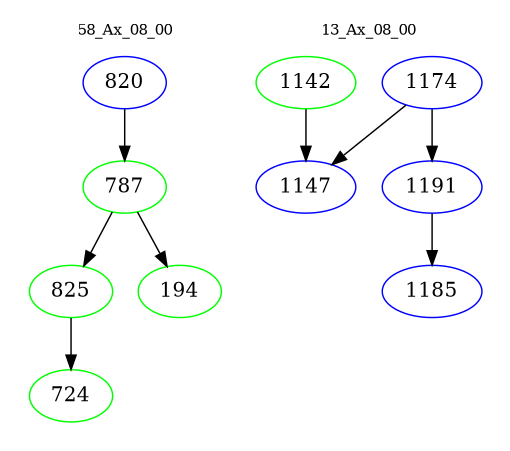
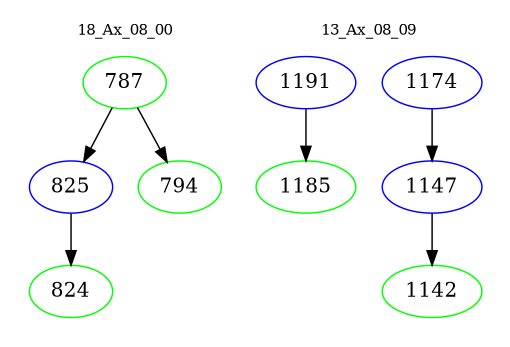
cluster "58_Ax_08_00": label "58_Ax_08_00" -> "18_Ax_08_00"
cluster "13_Ax_08_00": label "13_Ax_08_00" -> "13_Ax_08_09"
node "820": removed
edge "1142" -> "1147": reversed
edge "1174" -> "1191": removed
node "825": color green -> blue
node "194": label "194" -> "794"
node "1185": color blue -> green
node "724": label "724" -> "824"
